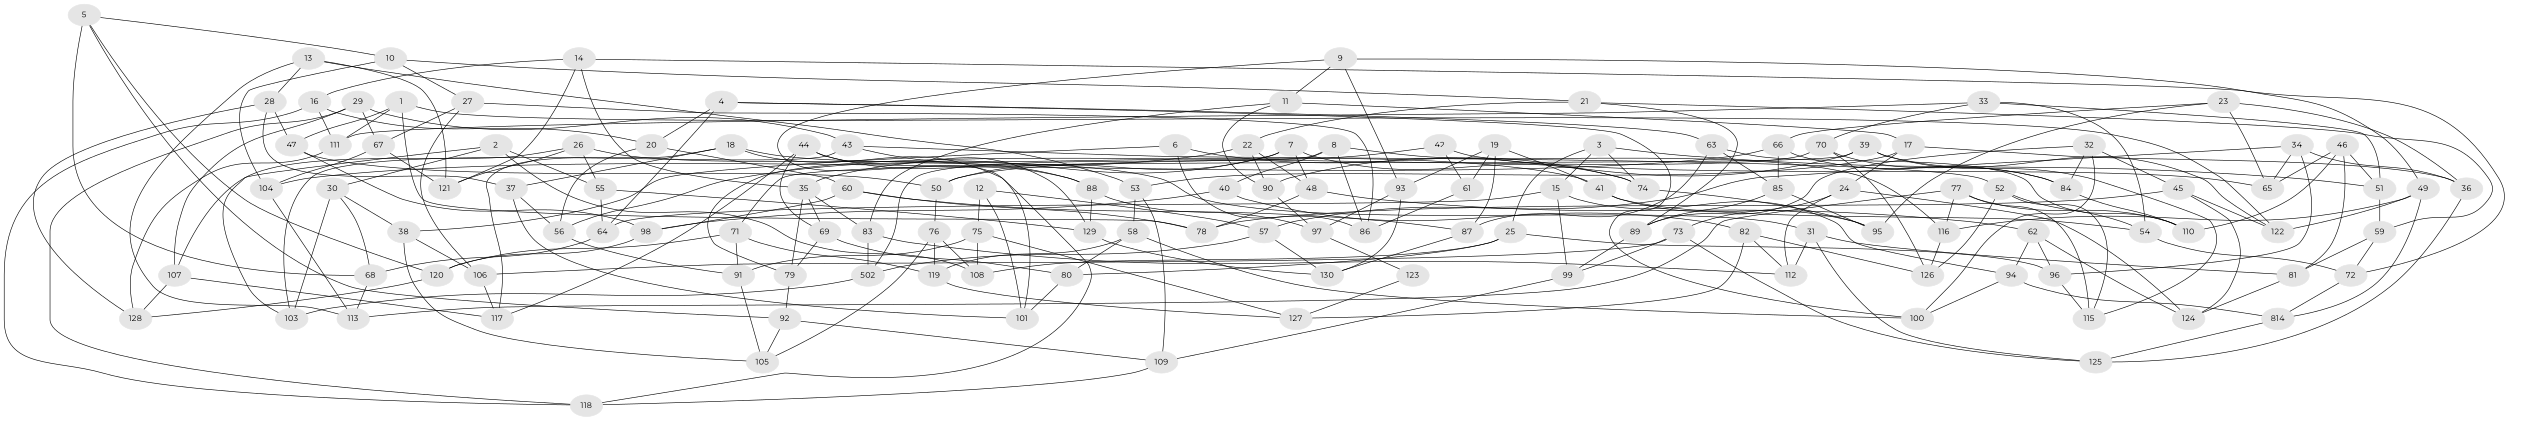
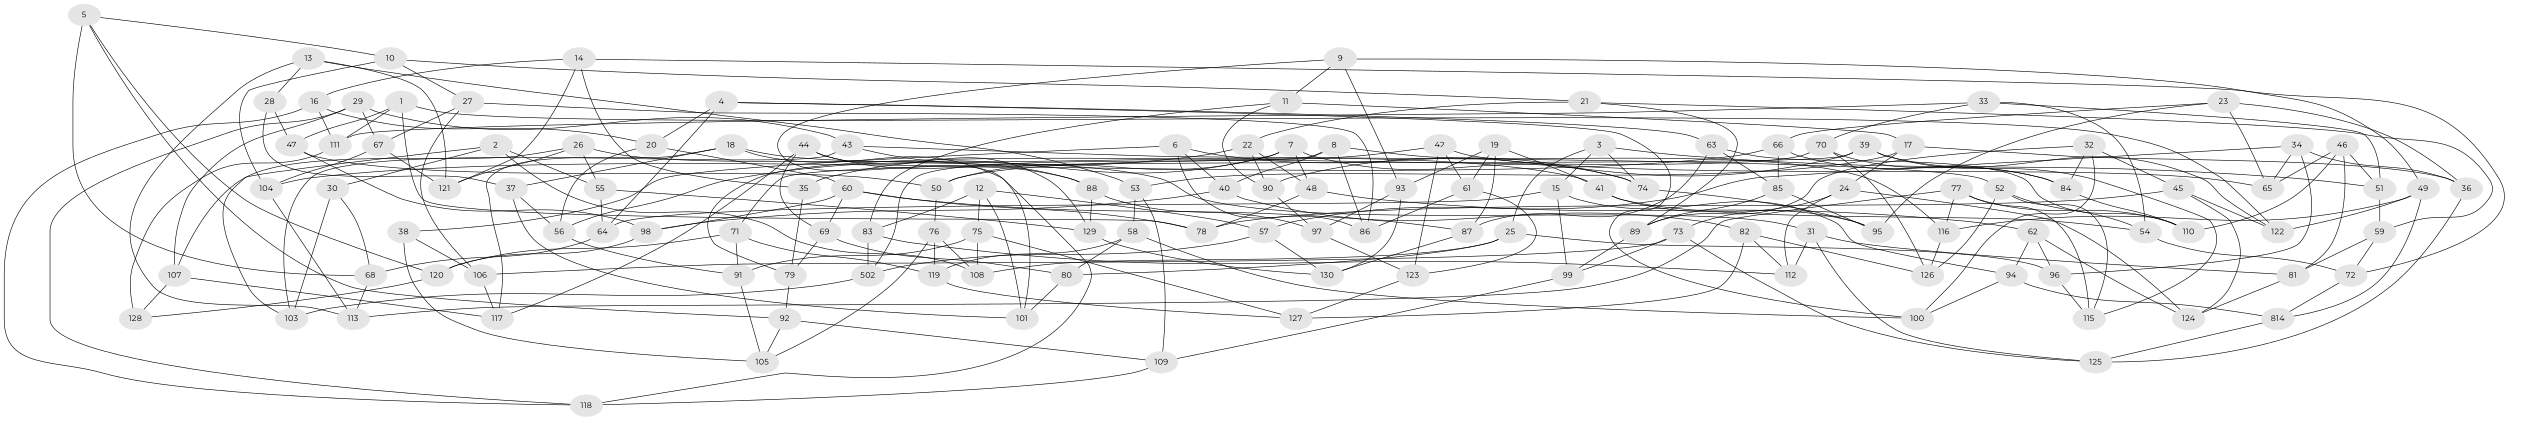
edge "28" -- "128": removed
edge "6" -- "40": added
edge "42" -- "123": added
edge "30" -- "38": removed
edge "35" -- "69": now "60" -- "69"
edge "35" -- "83": now "12" -- "83"
edge "61" -- "123": added
